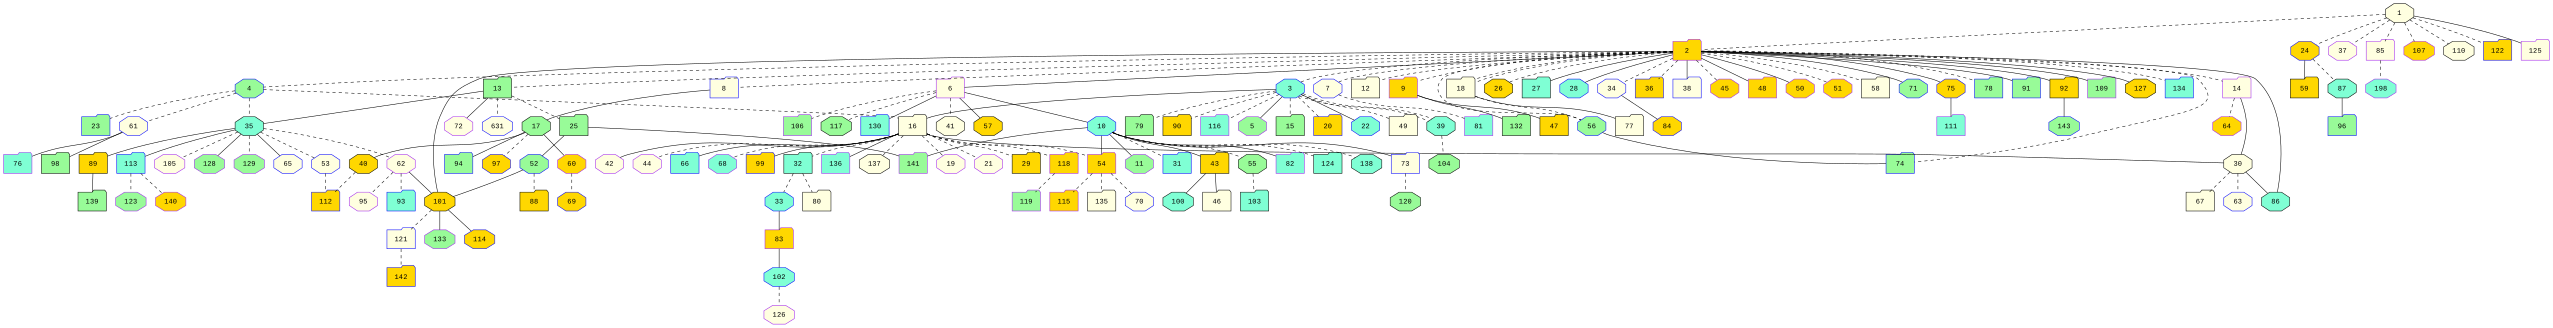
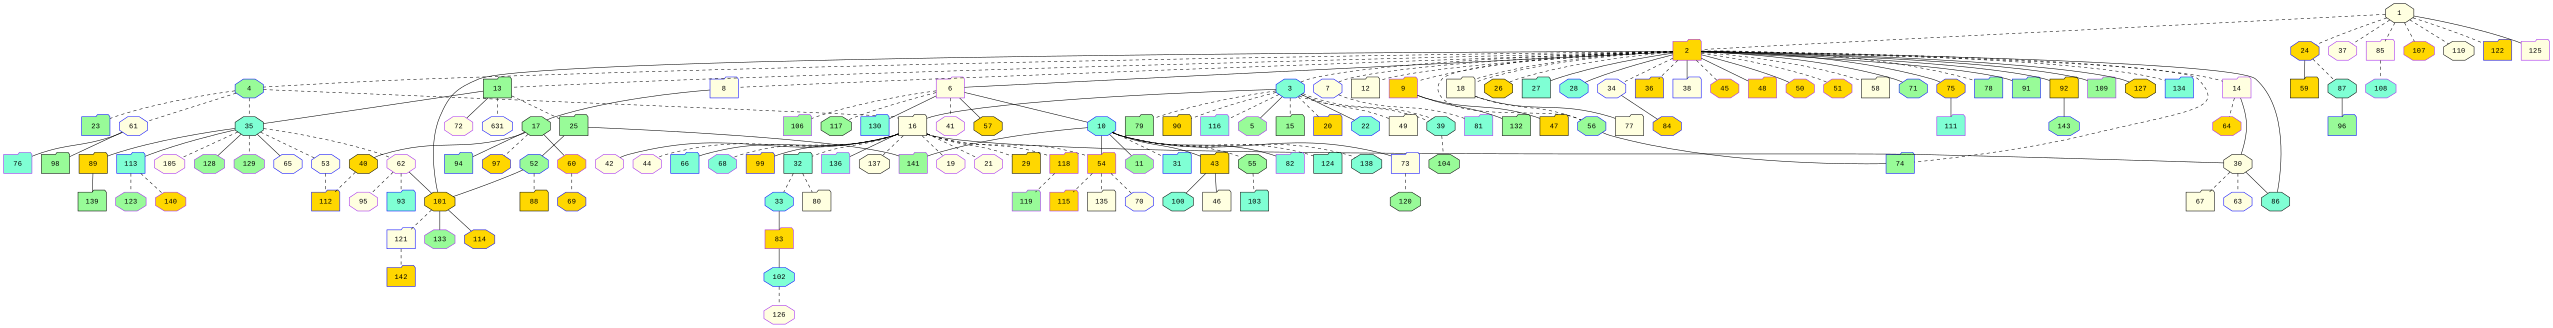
node "198": label "198" -> "108"
node "41": color black -> purple
